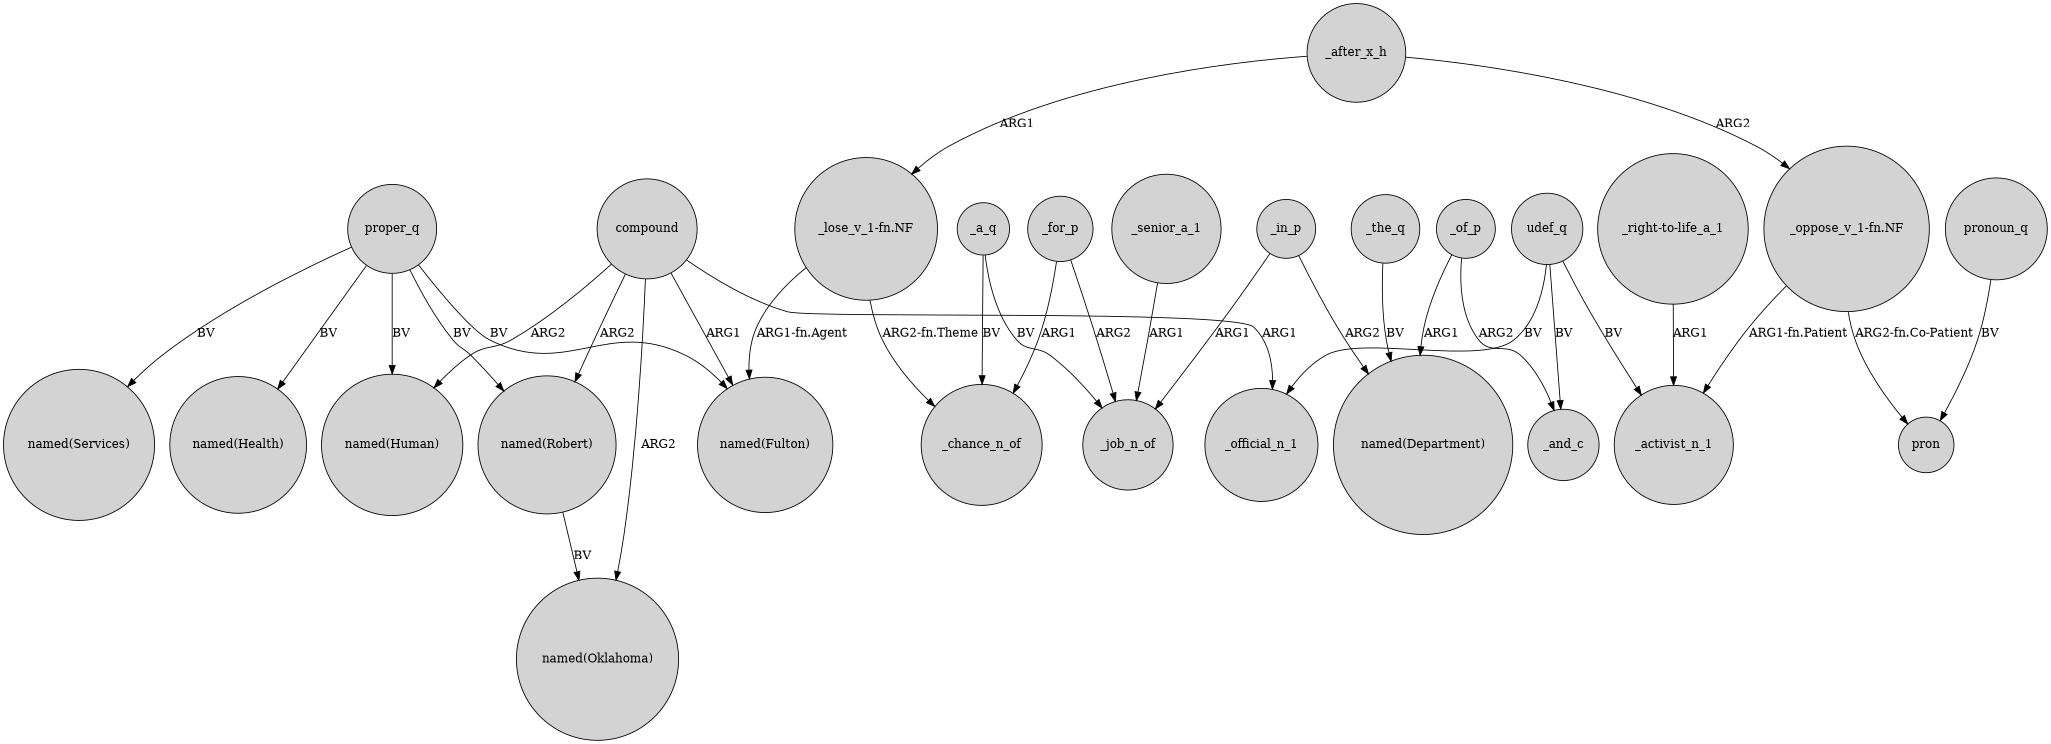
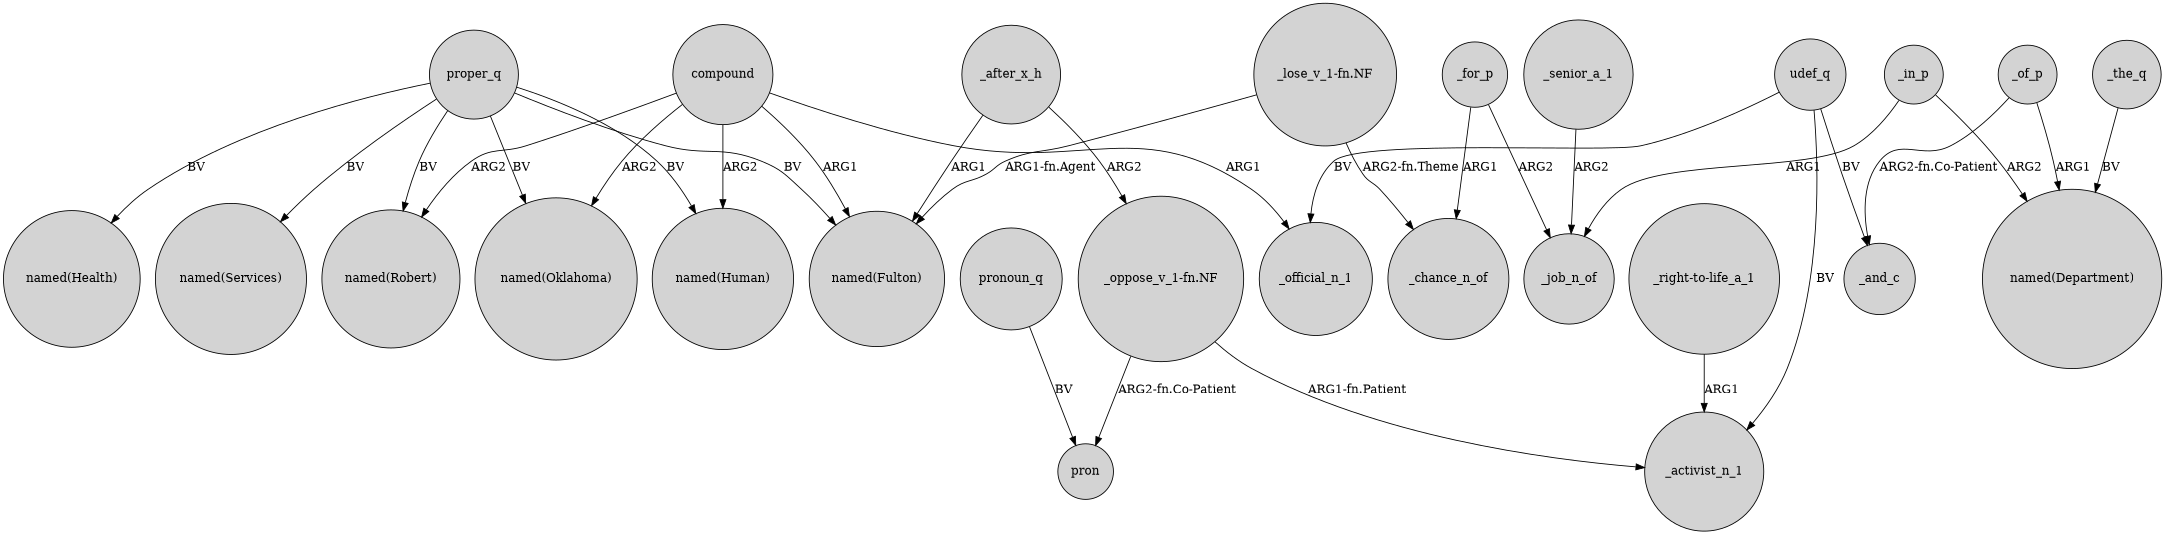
edge "_after_x_h" -> "_lose_v_1-fn.NF": now "_after_x_h" -> "named(Fulton)"
node "_a_q": removed
edge "_senior_a_1" -> "_job_n_of": label "ARG1" -> "ARG2"
edge "_of_p" -> "_and_c": label "ARG2" -> "ARG2-fn.Co-Patient"
edge "named(Robert)" -> "named(Oklahoma)": now "proper_q" -> "named(Oklahoma)"
